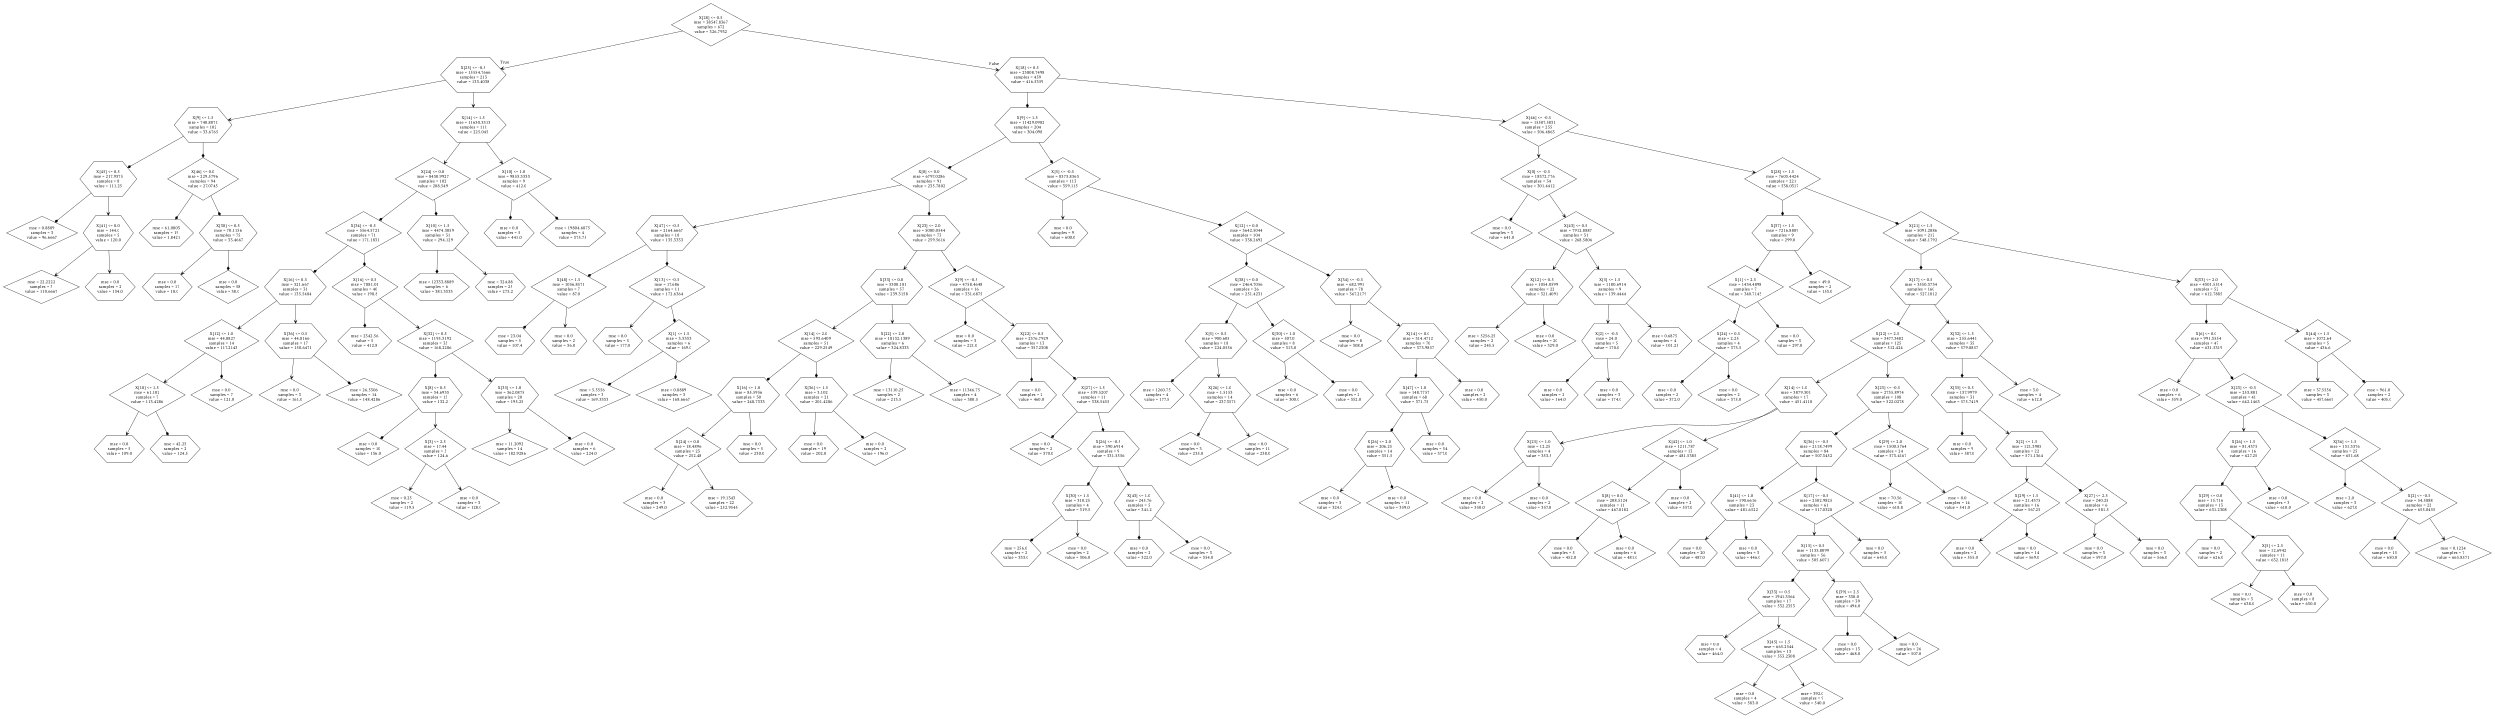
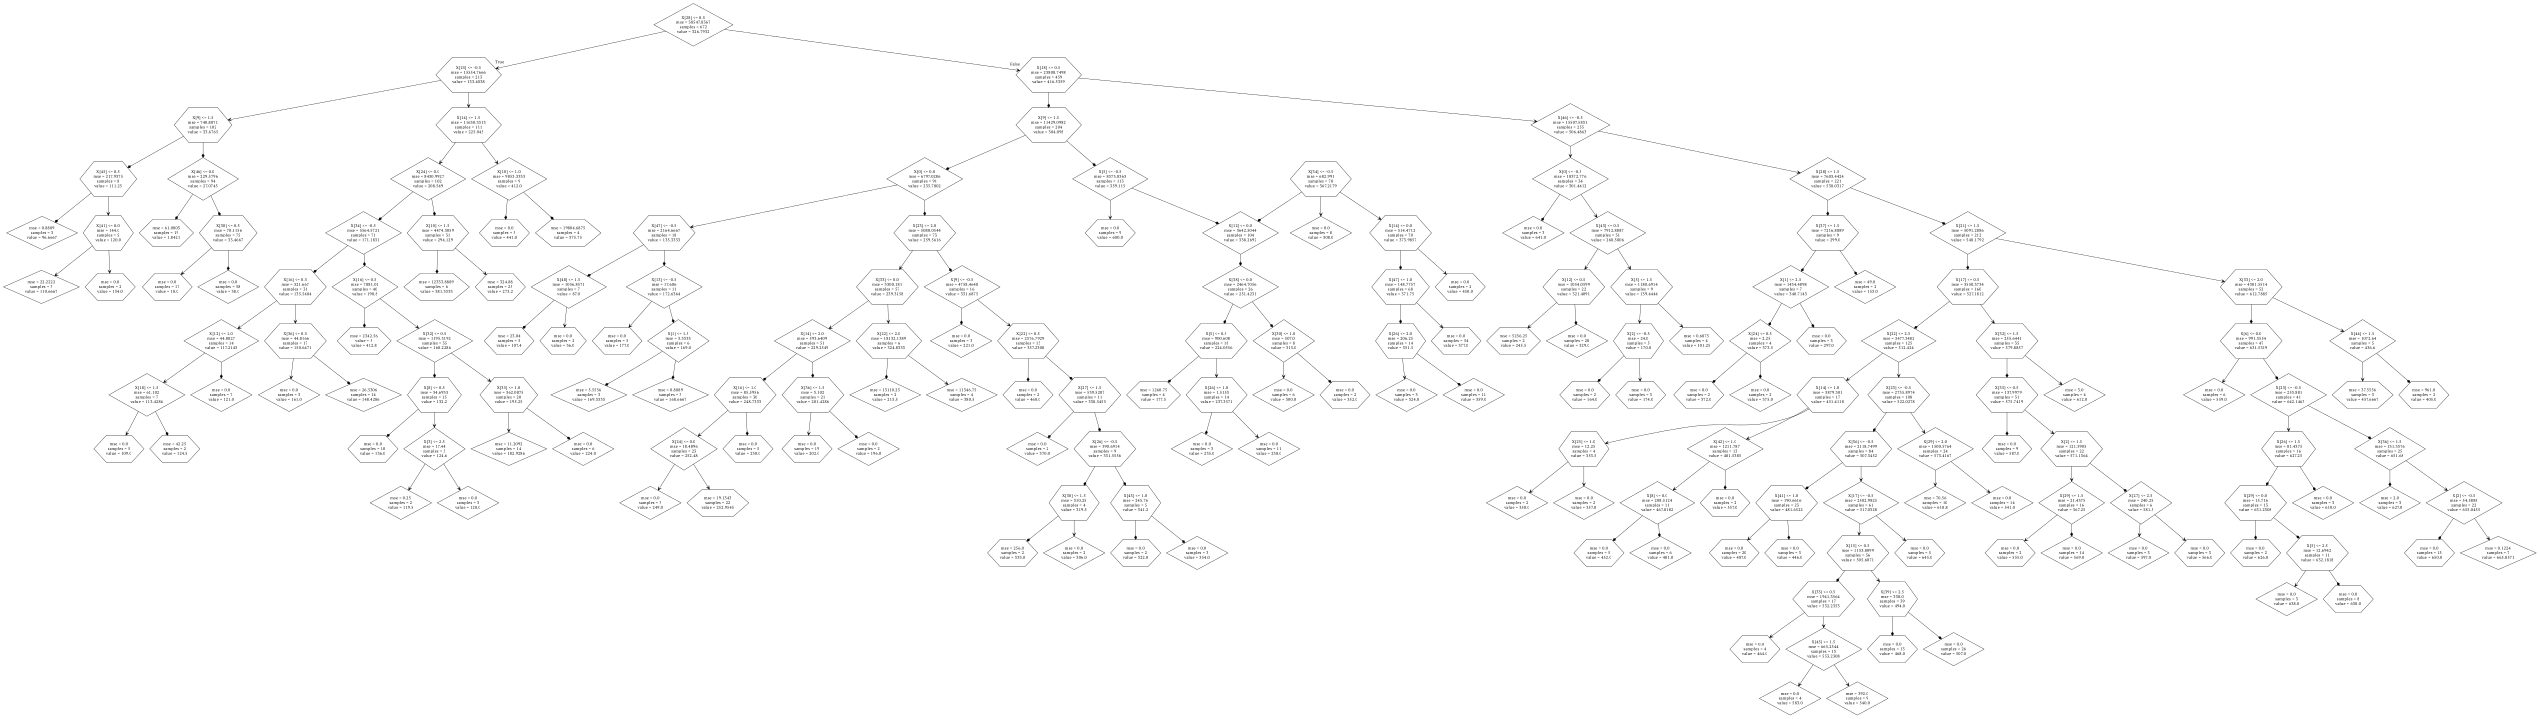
edge "X[12] <= 0.0 mse = 3642.5044 samples = 104 value = 338.2692" -> "X[34] <= -0.5 mse = 682.991 samples = 78 value = 367.2179": reversed
node "mse = 0.0 samples = 10 value = 136.0": shape diamond -> hexagon
edge "X[36] <= -0.5 mse = 2118.7499 samples = 84 value = 507.3452" -> "X[17] <= -0.5 mse = 2502.9825 samples = 61 value = 517.0328": arrowhead diamond -> vee
